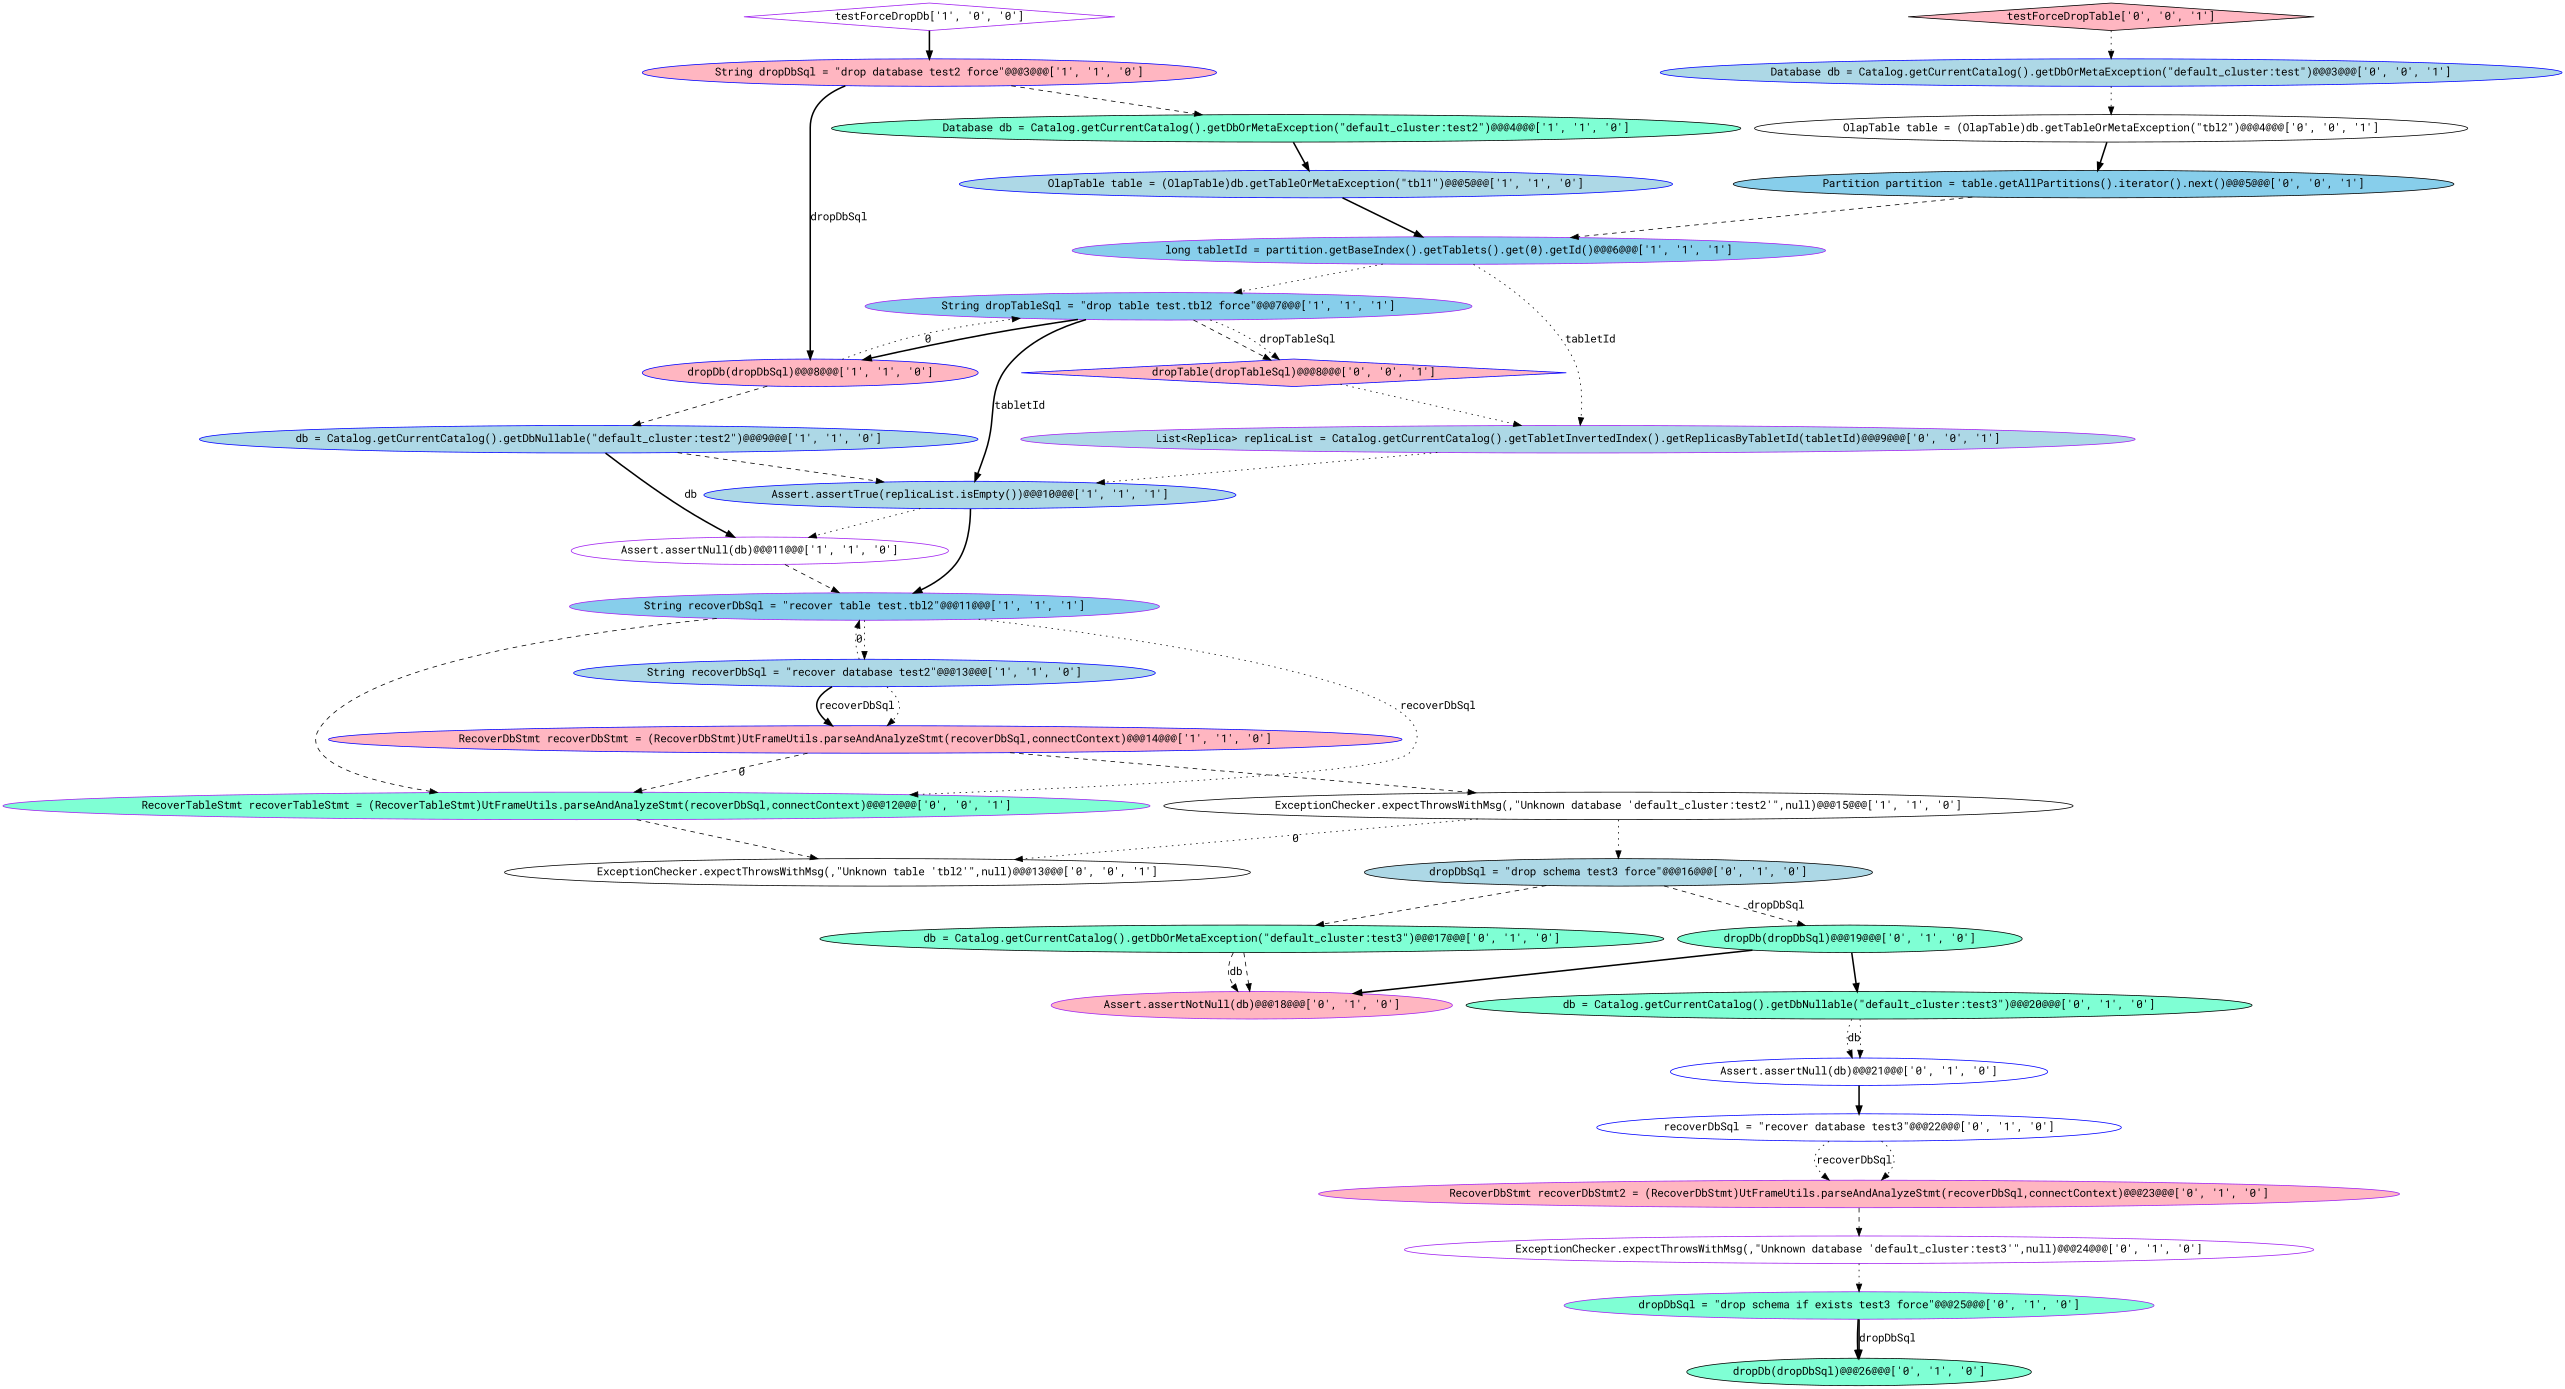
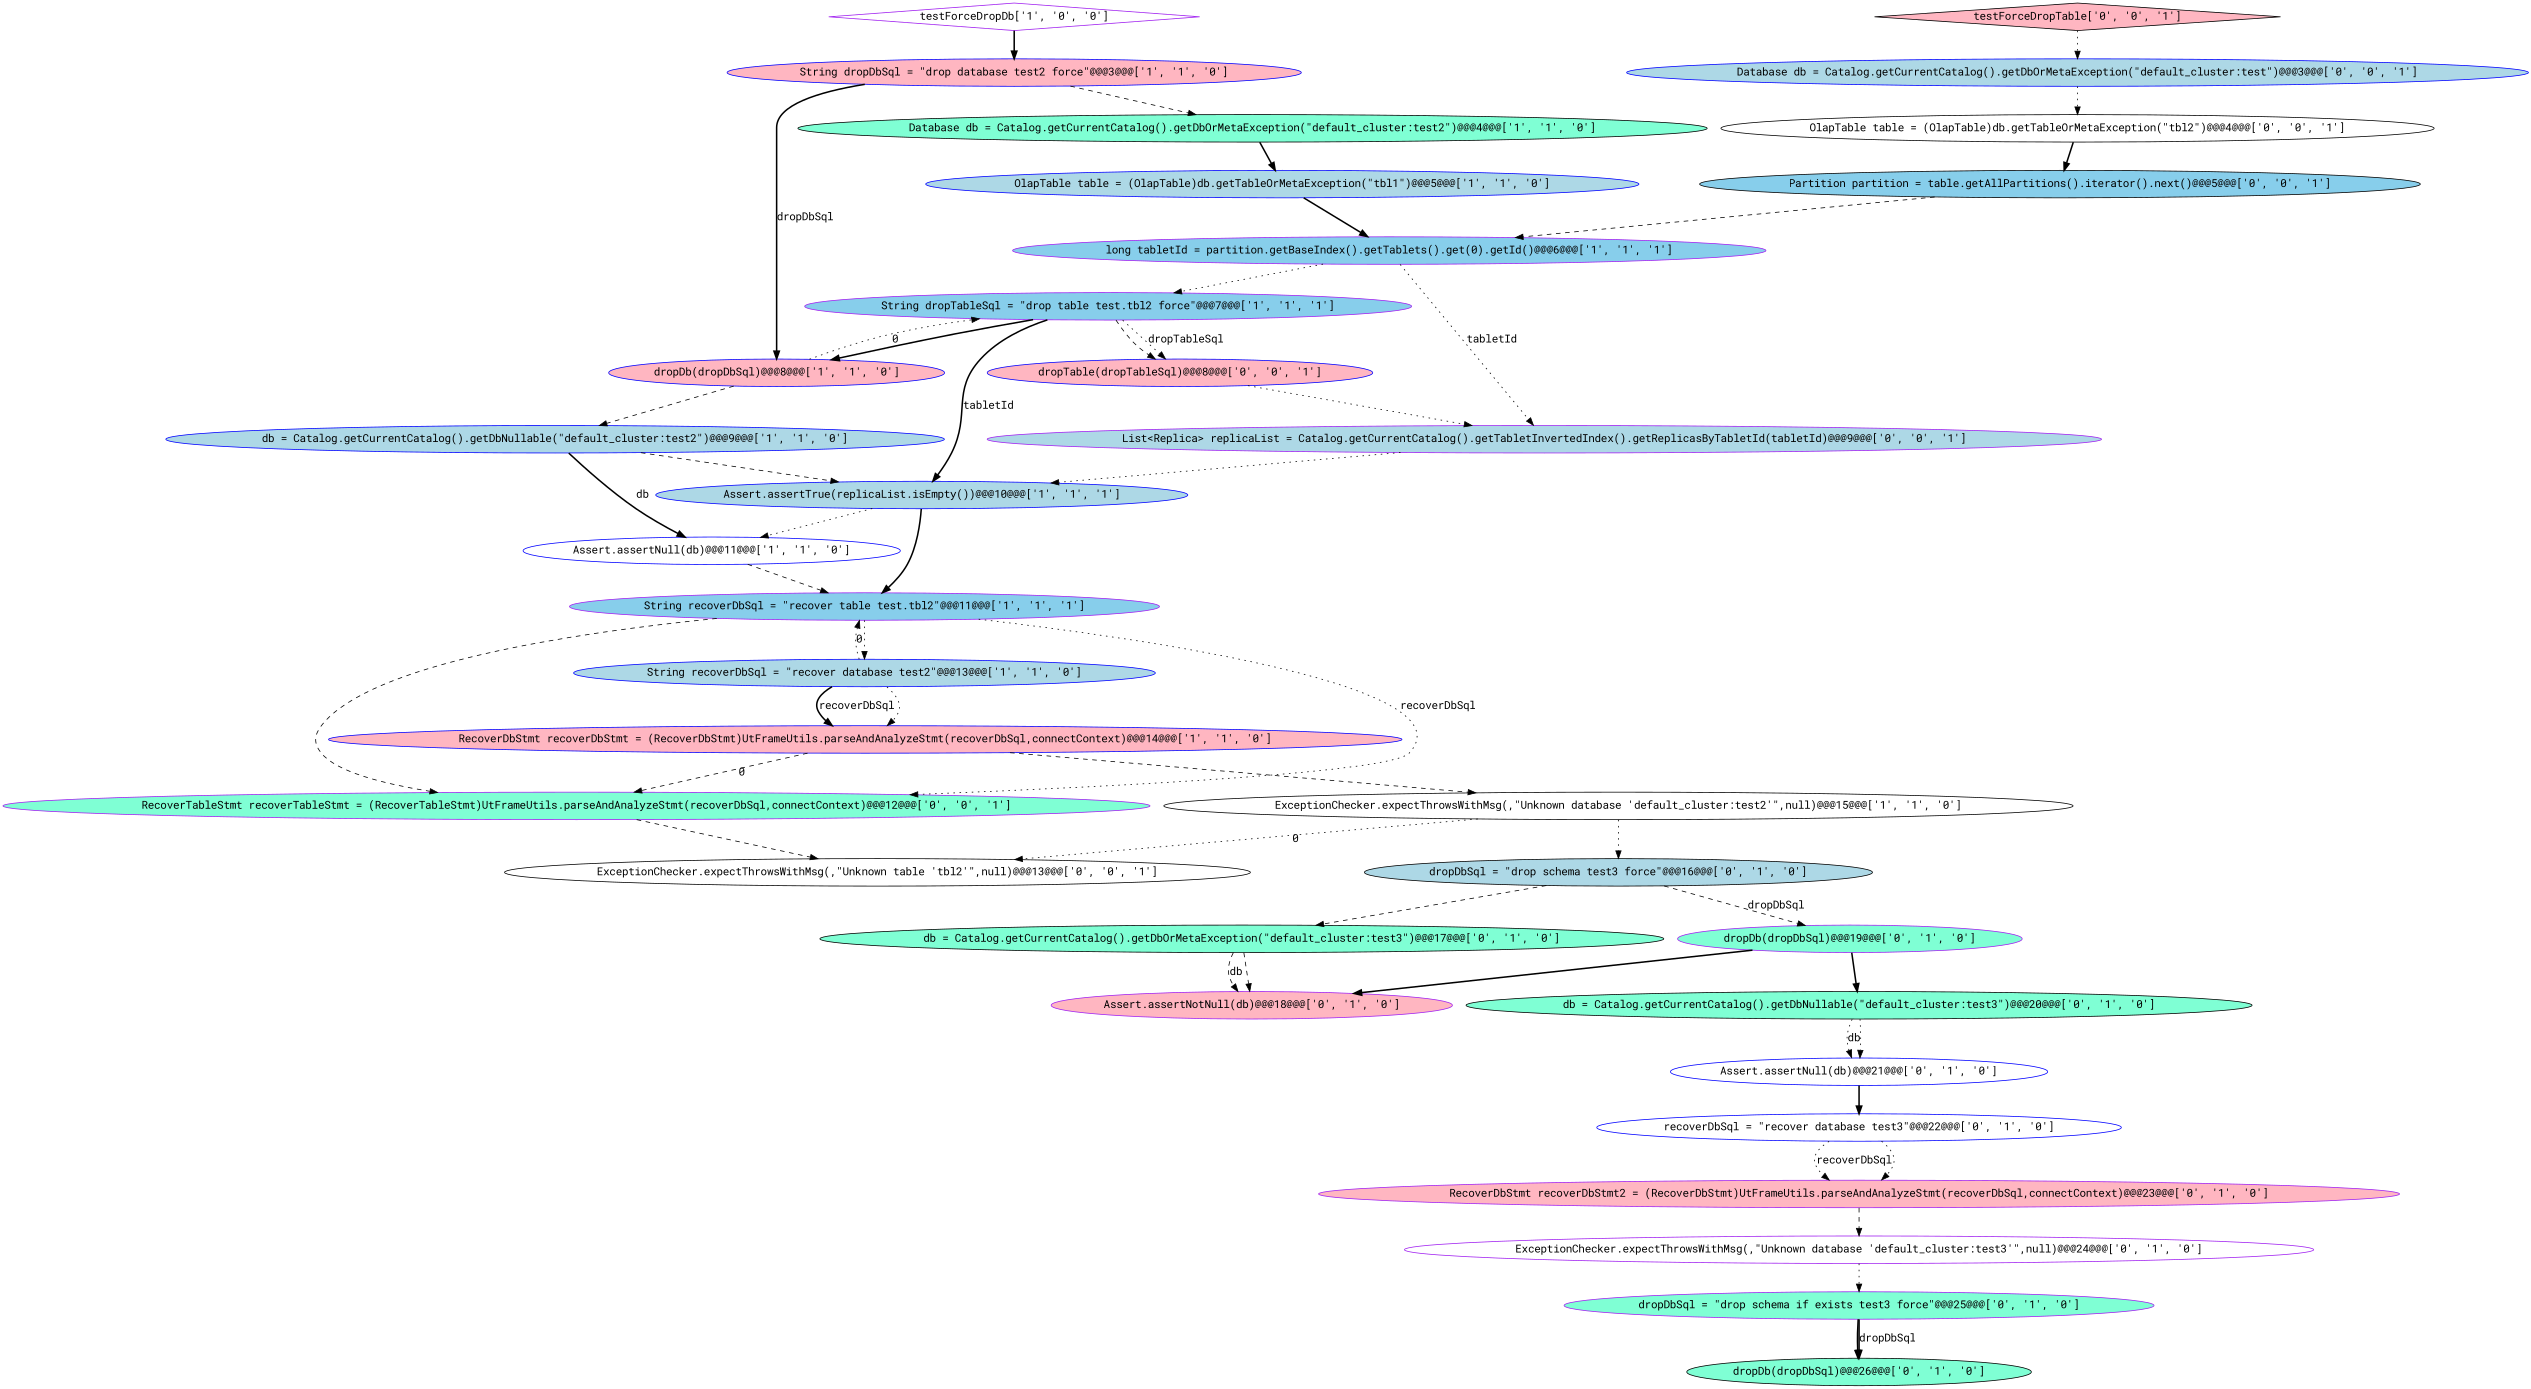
node "dropTable(dropTableSql)@@@8@@@['0', '0', '1']": shape diamond -> ellipse
node "Assert.assertNull(db)@@@11@@@['1', '1', '0']": color purple -> blue
node "dropDb(dropDbSql)@@@19@@@['0', '1', '0']": color black -> purple
